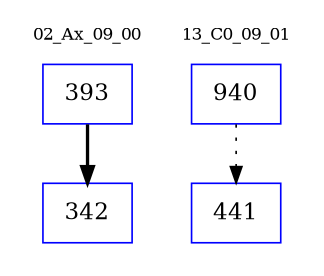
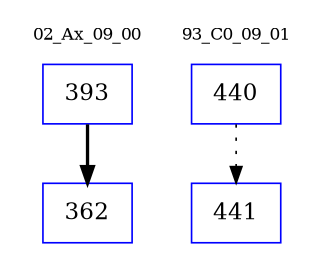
cluster "13_C0_09_01": label "13_C0_09_01" -> "93_C0_09_01"
node "940": label "940" -> "440"
node "342": label "342" -> "362"
